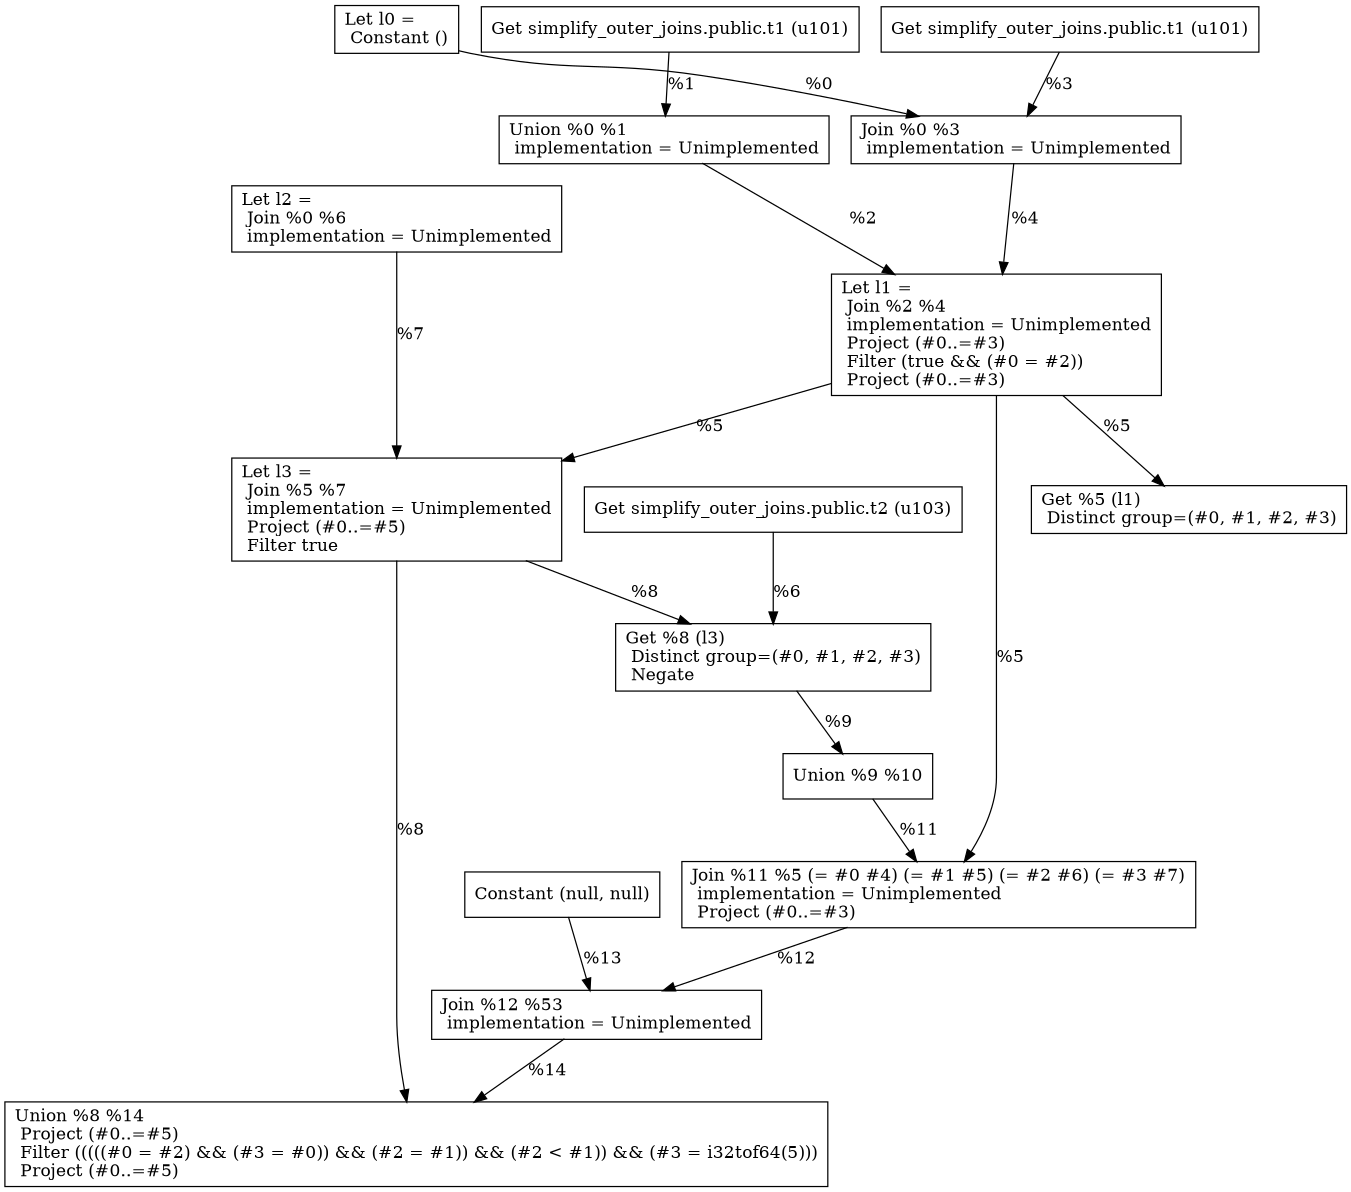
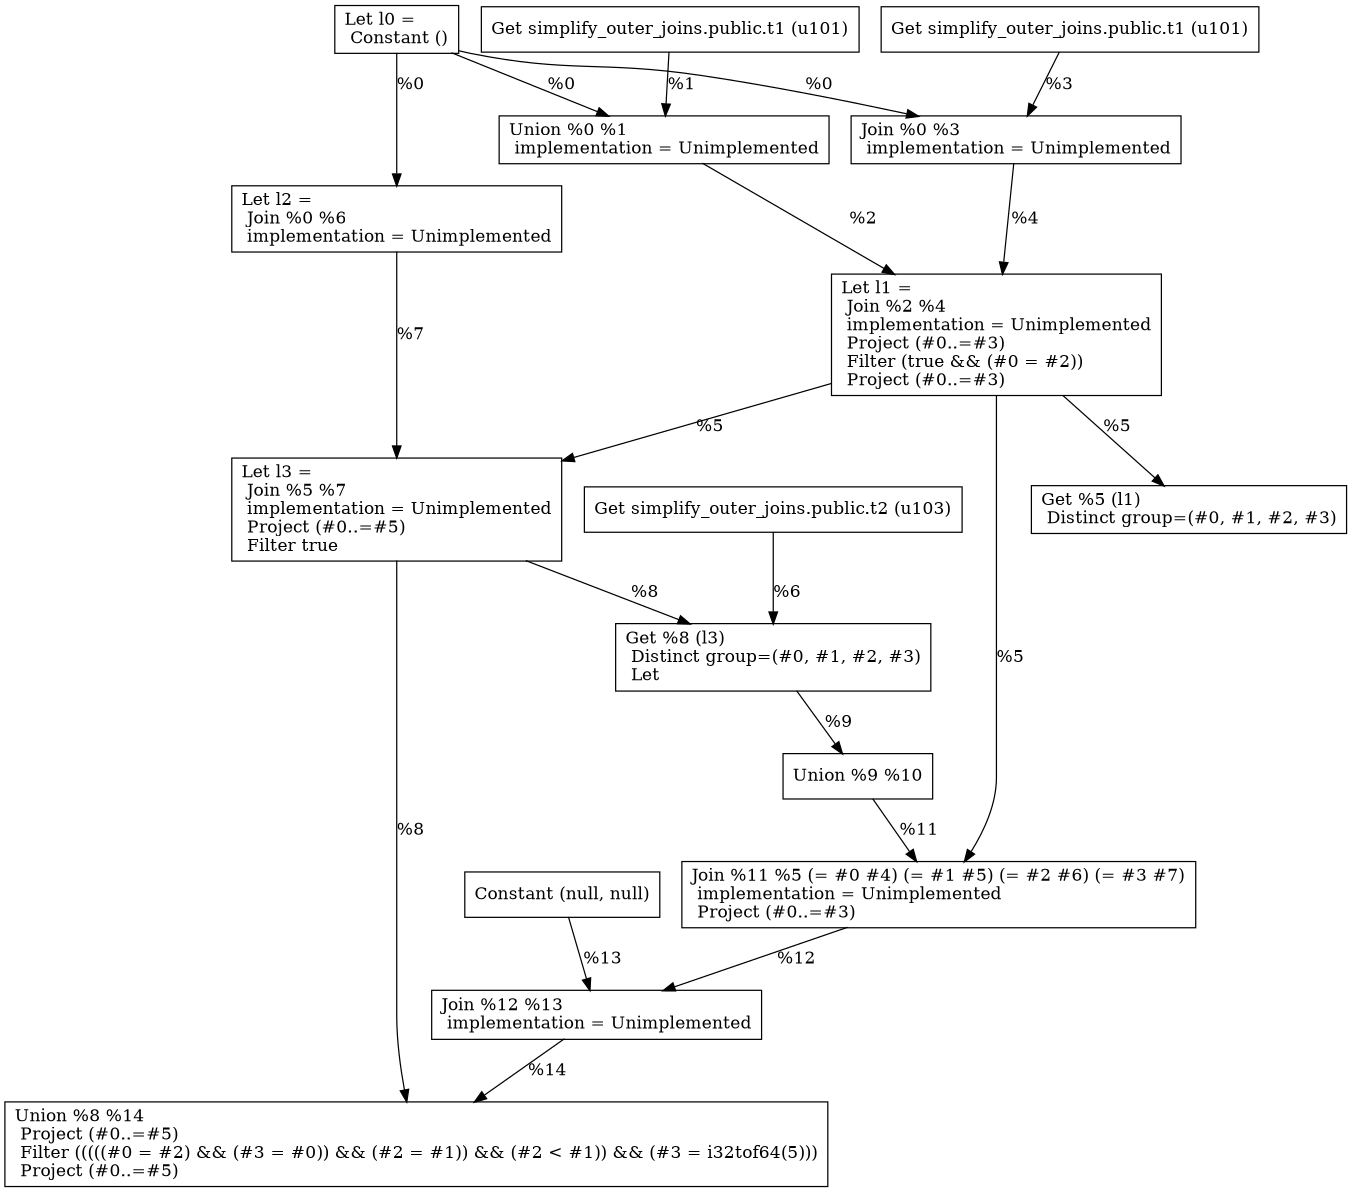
edge "Let l0 = Constant ()" -> "Union %0 %1 implementation = Unimplemented": added, label "%0"
edge "Let l0 = Constant ()" -> "Let l2 = Join %0 %6 implementation = Unimplemented": added, label "%0"
node "Get %8 (l3) Distinct group=(#0, #1, #2, #3) Negate": label "Get %8 (l3) Distinct group=(#0, #1, #2, #3) Negate" -> "Get %8 (l3) Distinct group=(#0, #1, #2, #3) Let"
node "Join %12 %53 implementation = Unimplemented": label "Join %12 %53 implementation = Unimplemented" -> "Join %12 %13 implementation = Unimplemented"
